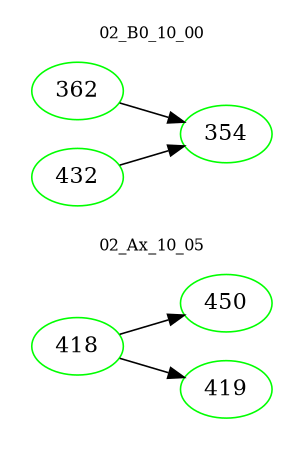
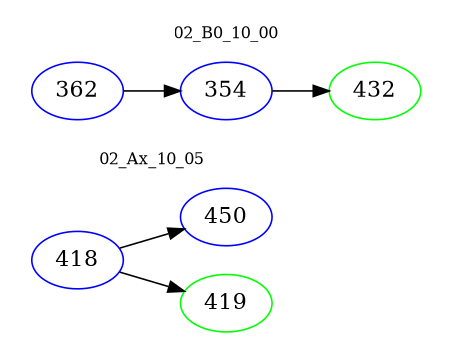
node "362": color green -> blue
node "354": color green -> blue
edge "432" -> "354": reversed
node "450": color green -> blue
node "418": color green -> blue
